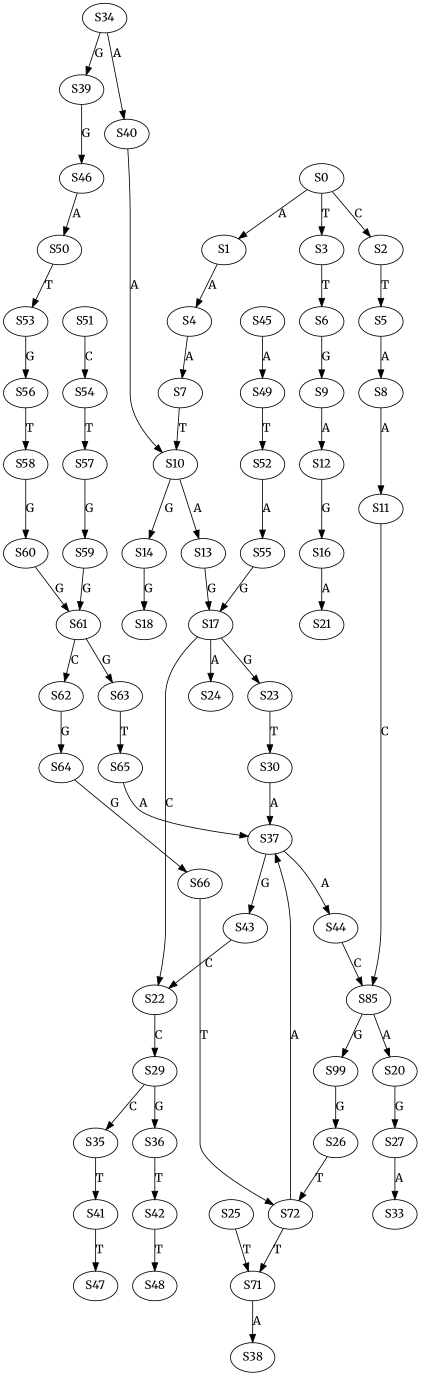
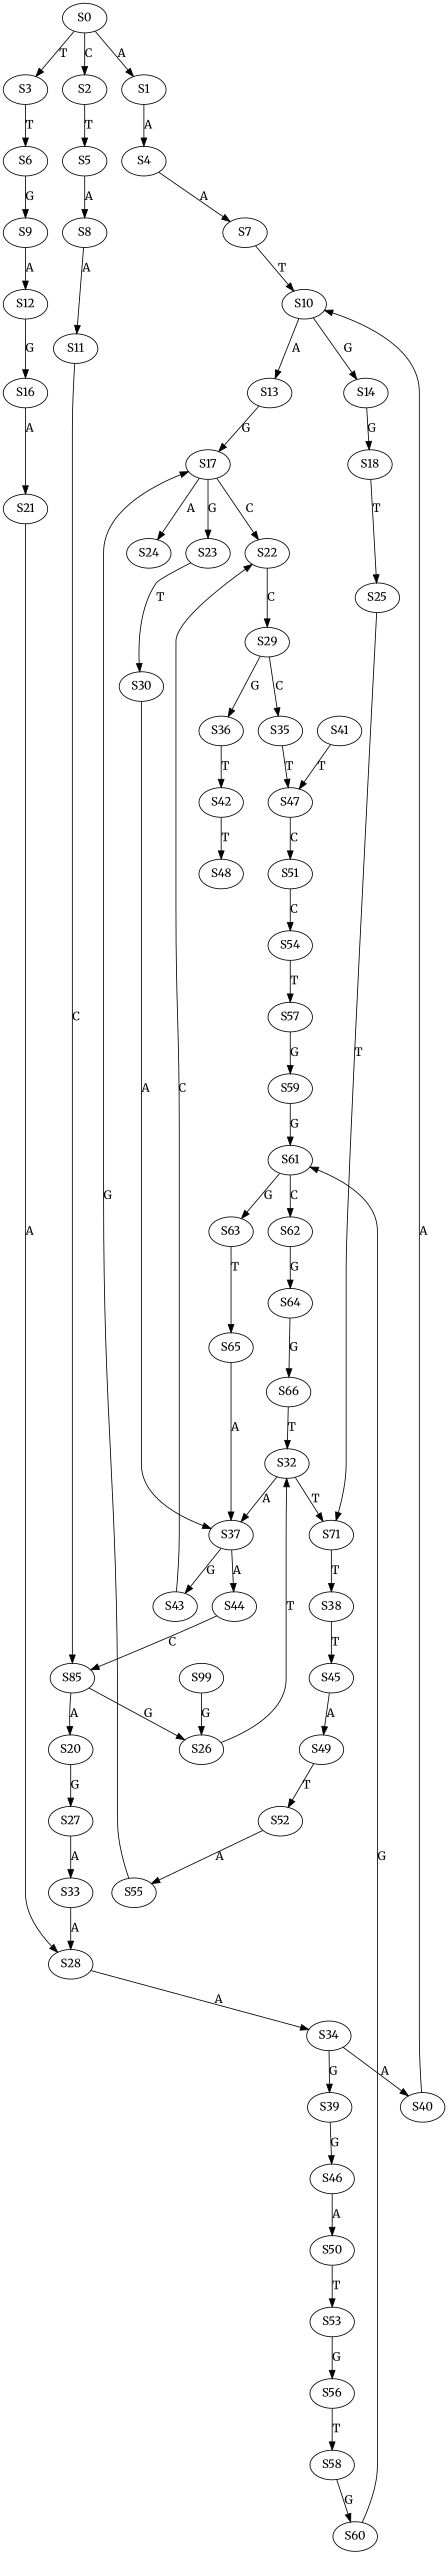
edge "S18" -> "S25": added, label "T"
edge "S47" -> "S51": added, label "C"
edge "S85" -> "S99": now "S85" -> "S26"
edge "S35" -> "S41": now "S35" -> "S47"
node "S72": label "S72" -> "S32"
edge "S71" -> "S38": label "A" -> "T"
edge "S38" -> "S45": added, label "T"
node "S28": added
